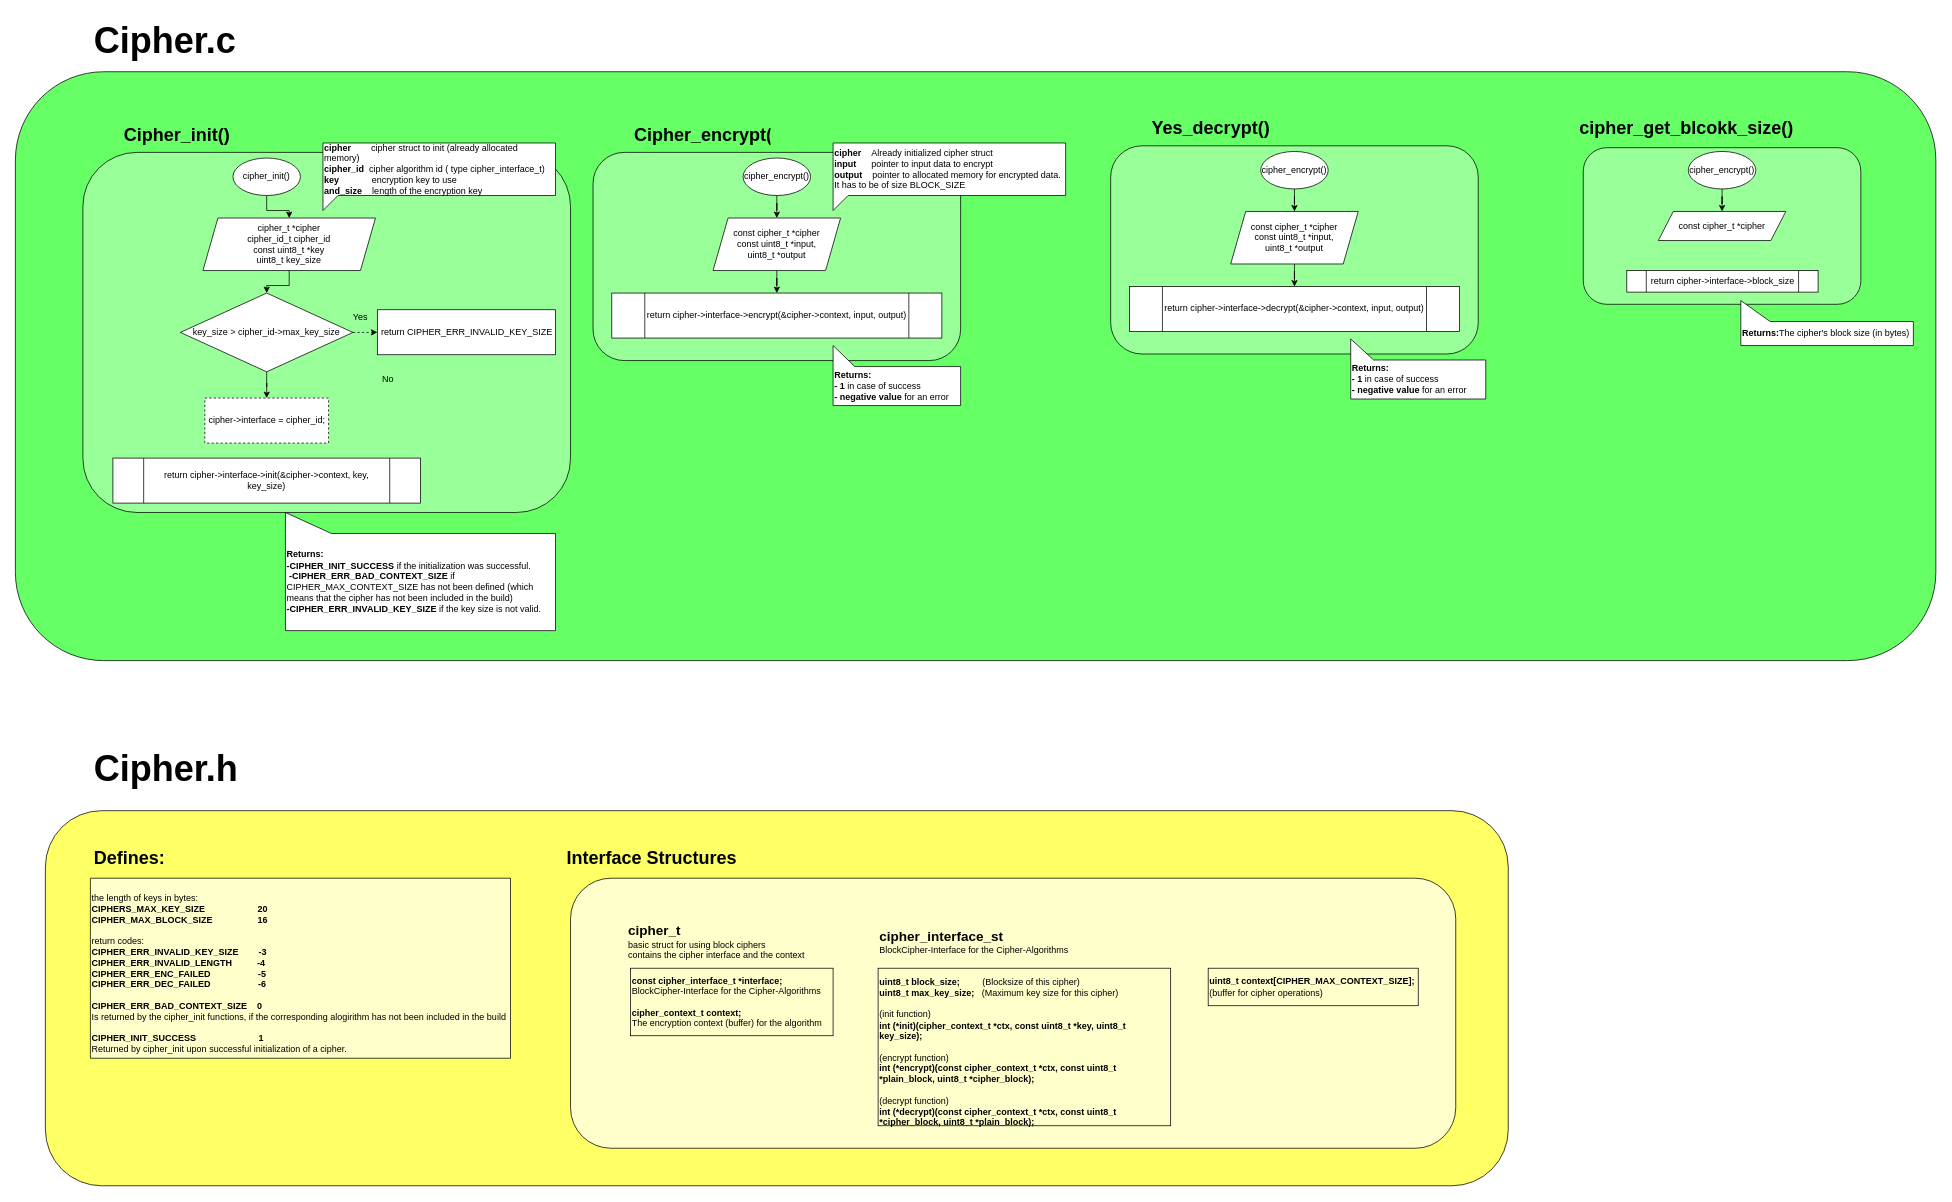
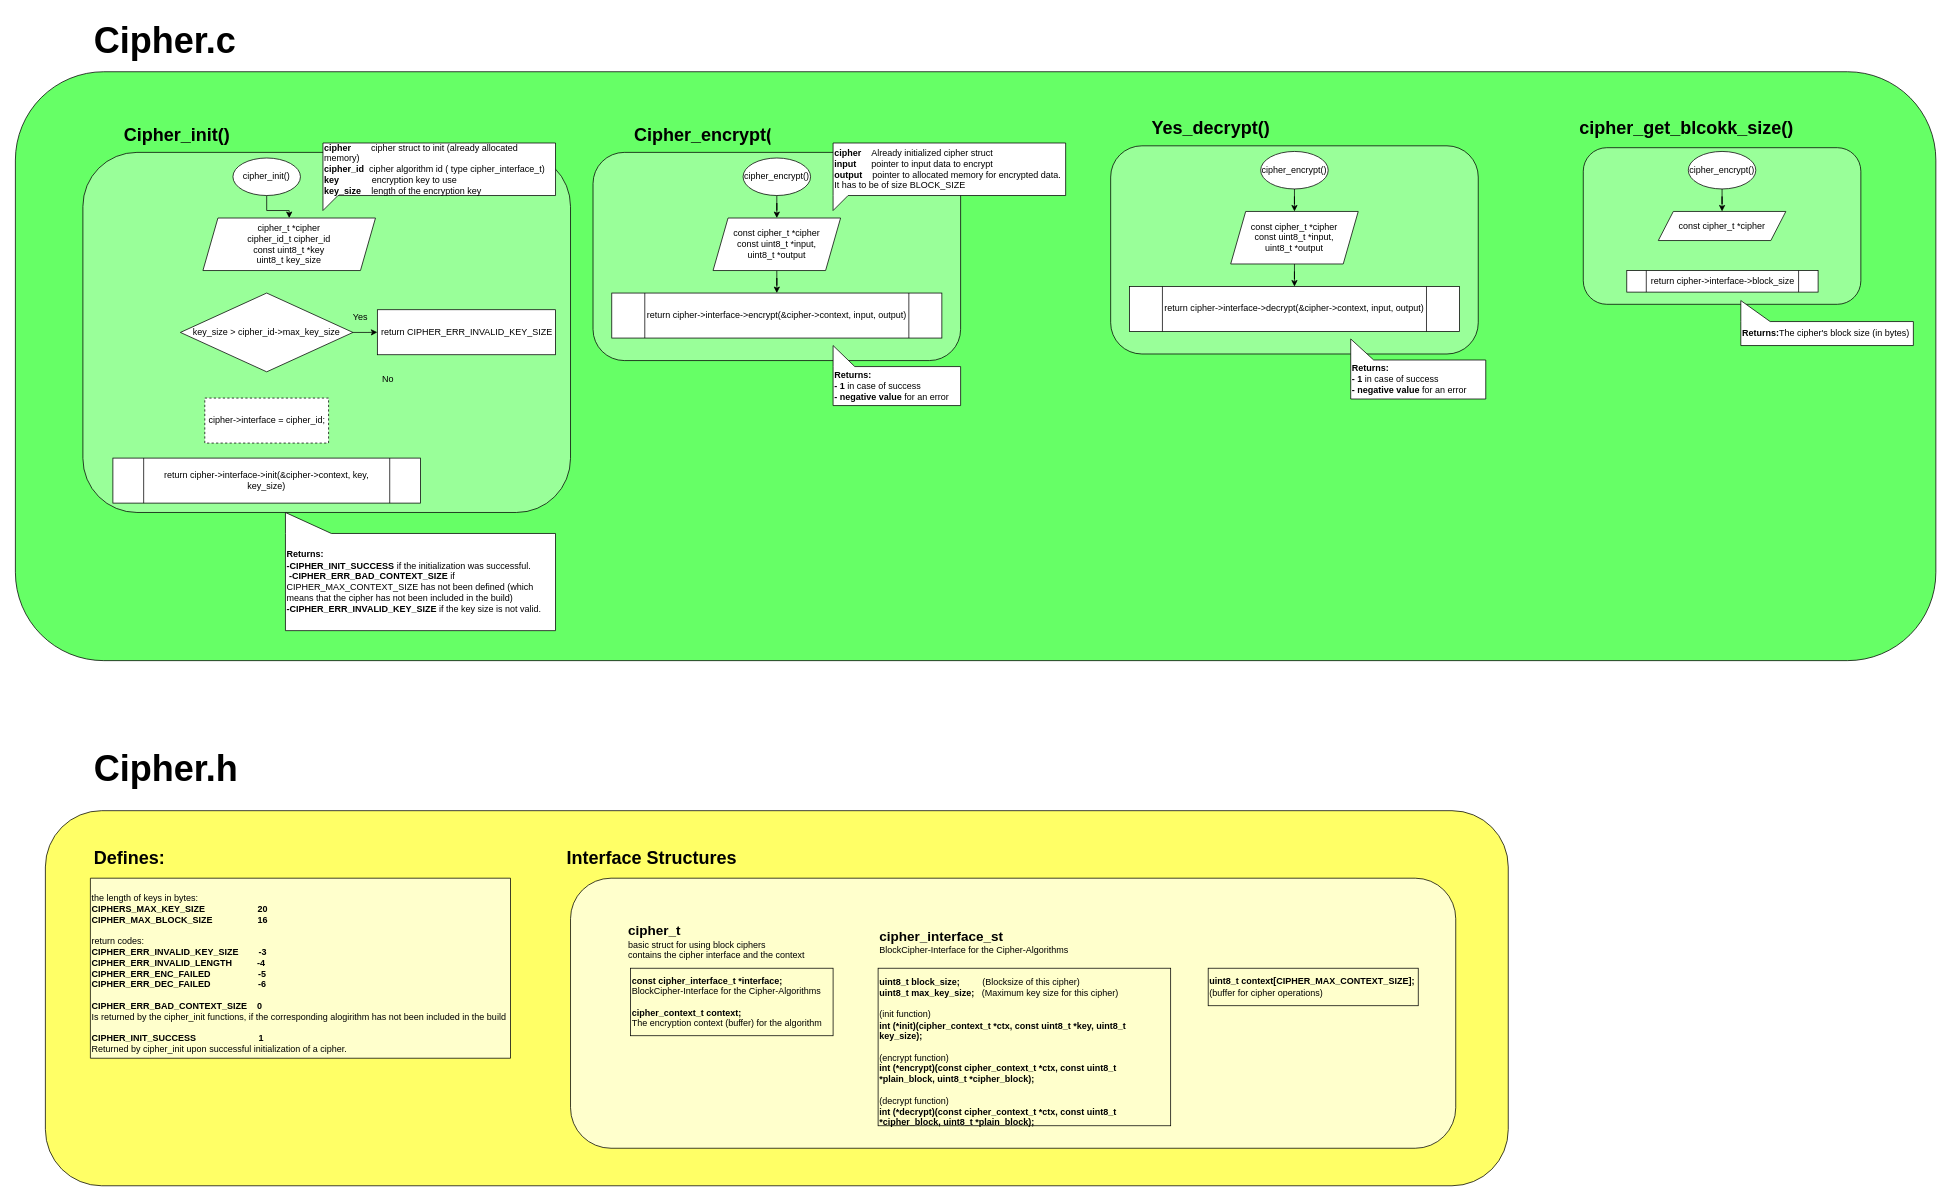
node "cipher cipher struct to init (already allocated memory) cipher_id cipher algorithm id ( type cipher_interface_t) key encryption key to use and_size length of the encryption key": label "cipher cipher struct to init (already allocated memory) cipher_id cipher algorithm id ( type cipher_interface_t) key encryption key to use and_size length of the encryption key" -> "cipher cipher struct to init (already allocated memory) cipher_id cipher algorithm id ( type cipher_interface_t) key encryption key to use key_size length of the encryption key"
edge "cipher_t *cipher cipher_id_t cipher_id const uint8_t *key uint8_t key_size" -> "key_size > cipher_id->max_key_size": removed
edge "key_size > cipher_id->max_key_size" -> "return CIPHER_ERR_INVALID_KEY_SIZE": style dashed -> solid
edge "key_size > cipher_id->max_key_size" -> "cipher->interface = cipher_id;": removed
